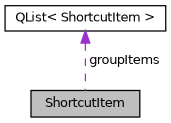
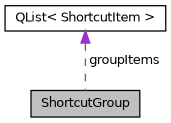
node "ShortcutItem": label "ShortcutItem" -> "ShortcutGroup"
